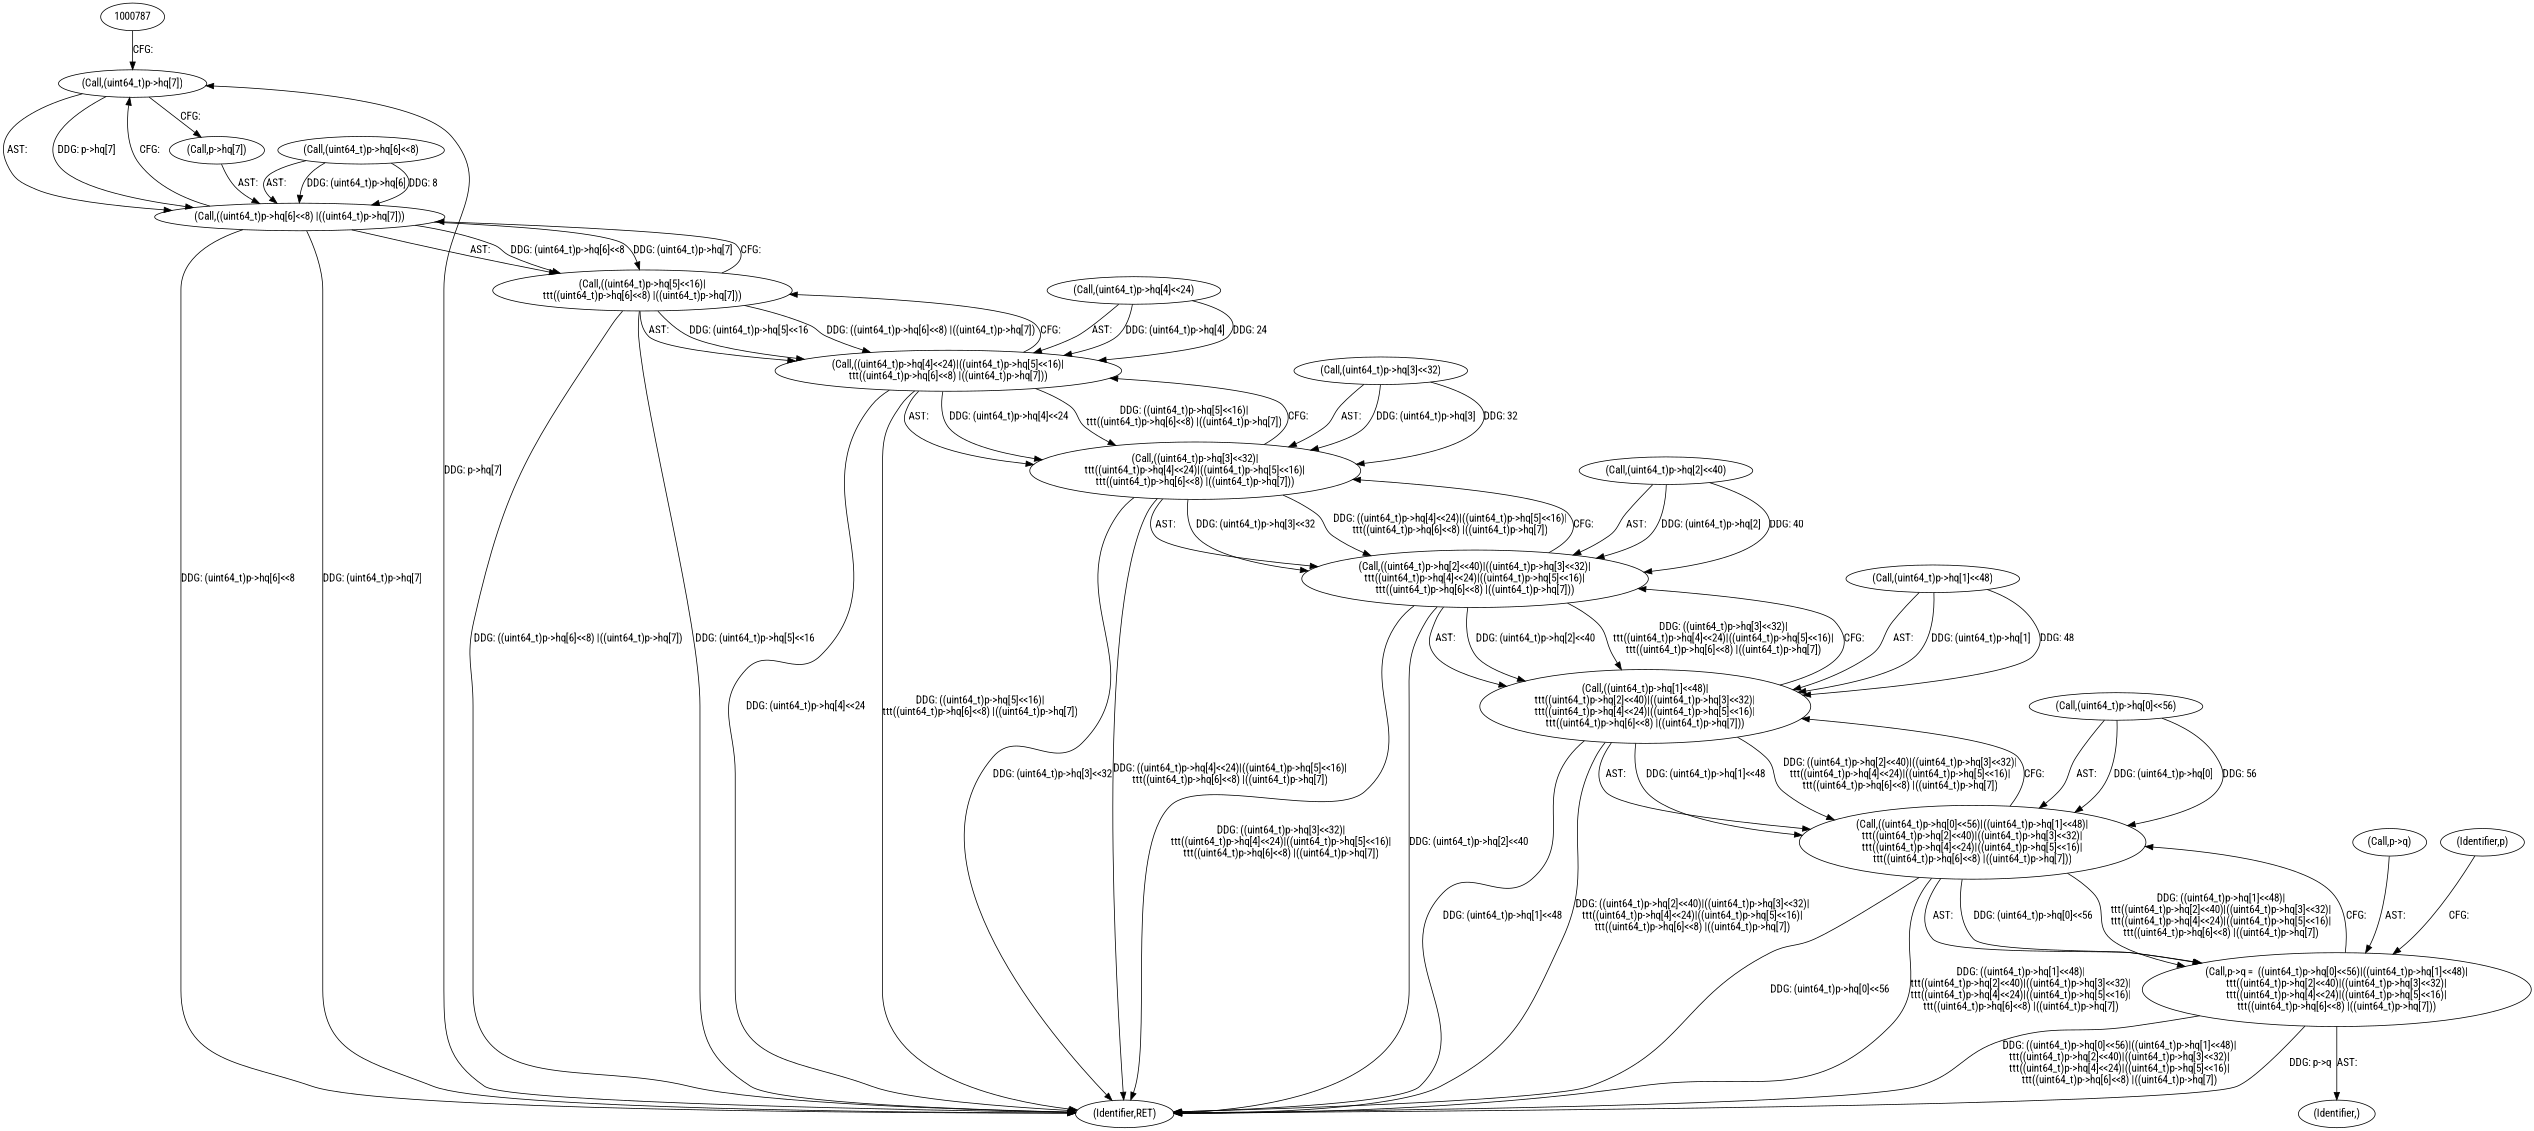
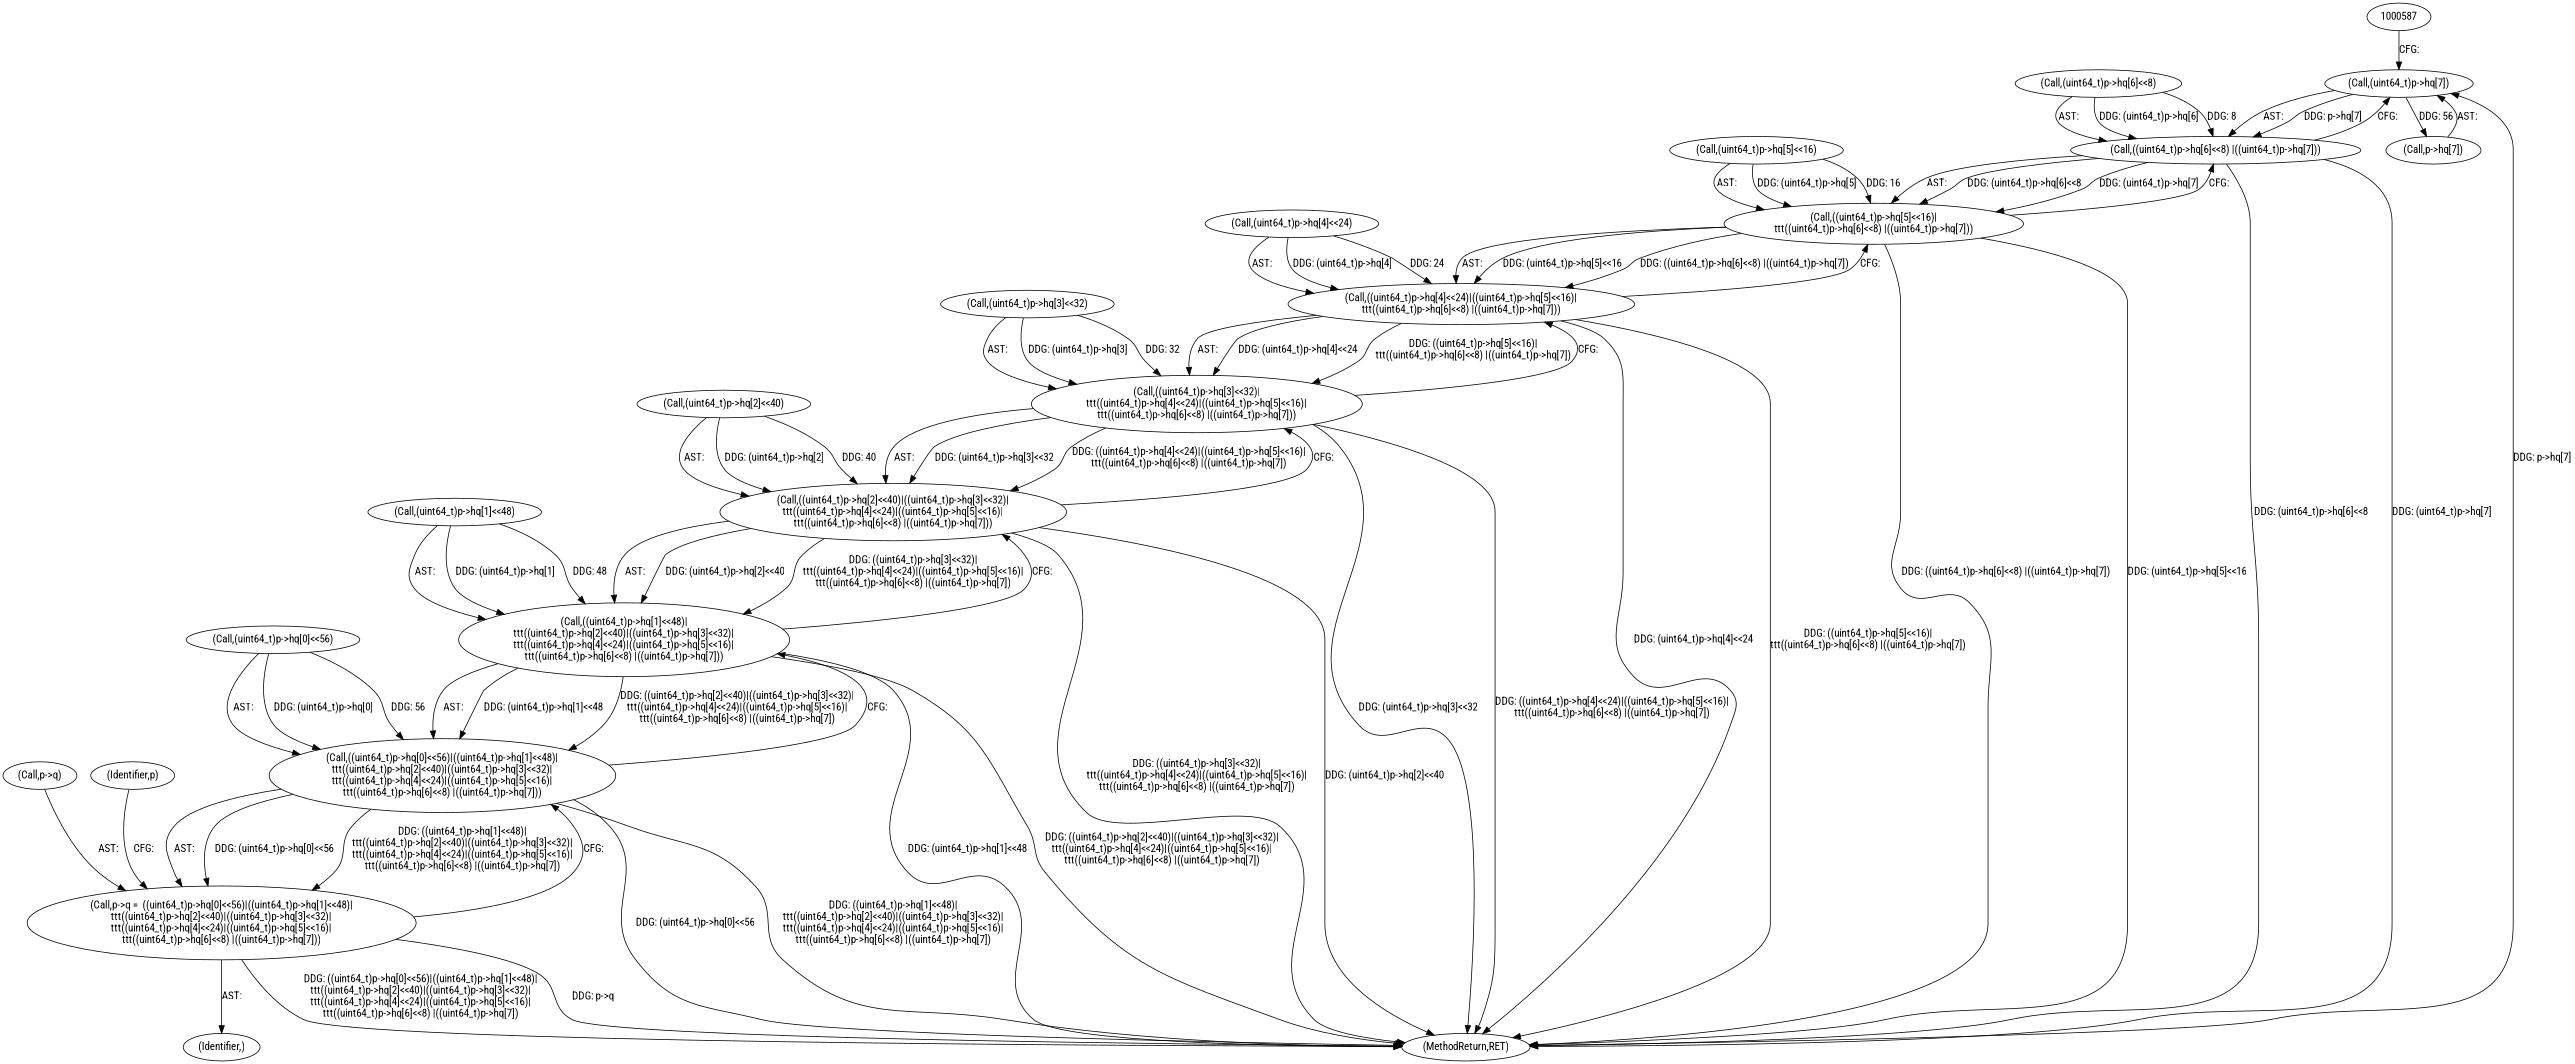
node "1000787": label "1000787" -> "1000587"
edge "(Call,(uint64_t)p->hq[7])" -> "(Call,p->hq[7])": label "CFG: " -> "DDG: 56"
node "(Call,(uint64_t)p->hq[5]<<16)": added
edge "(Call,p->hq[7])" -> "(Call,((uint64_t)p->hq[6]<<8) |((uint64_t)p->hq[7]))": now "(Call,p->hq[7])" -> "(Call,(uint64_t)p->hq[7])"
node "(Identifier,RET)": label "(Identifier,RET)" -> "(MethodReturn,RET)"
